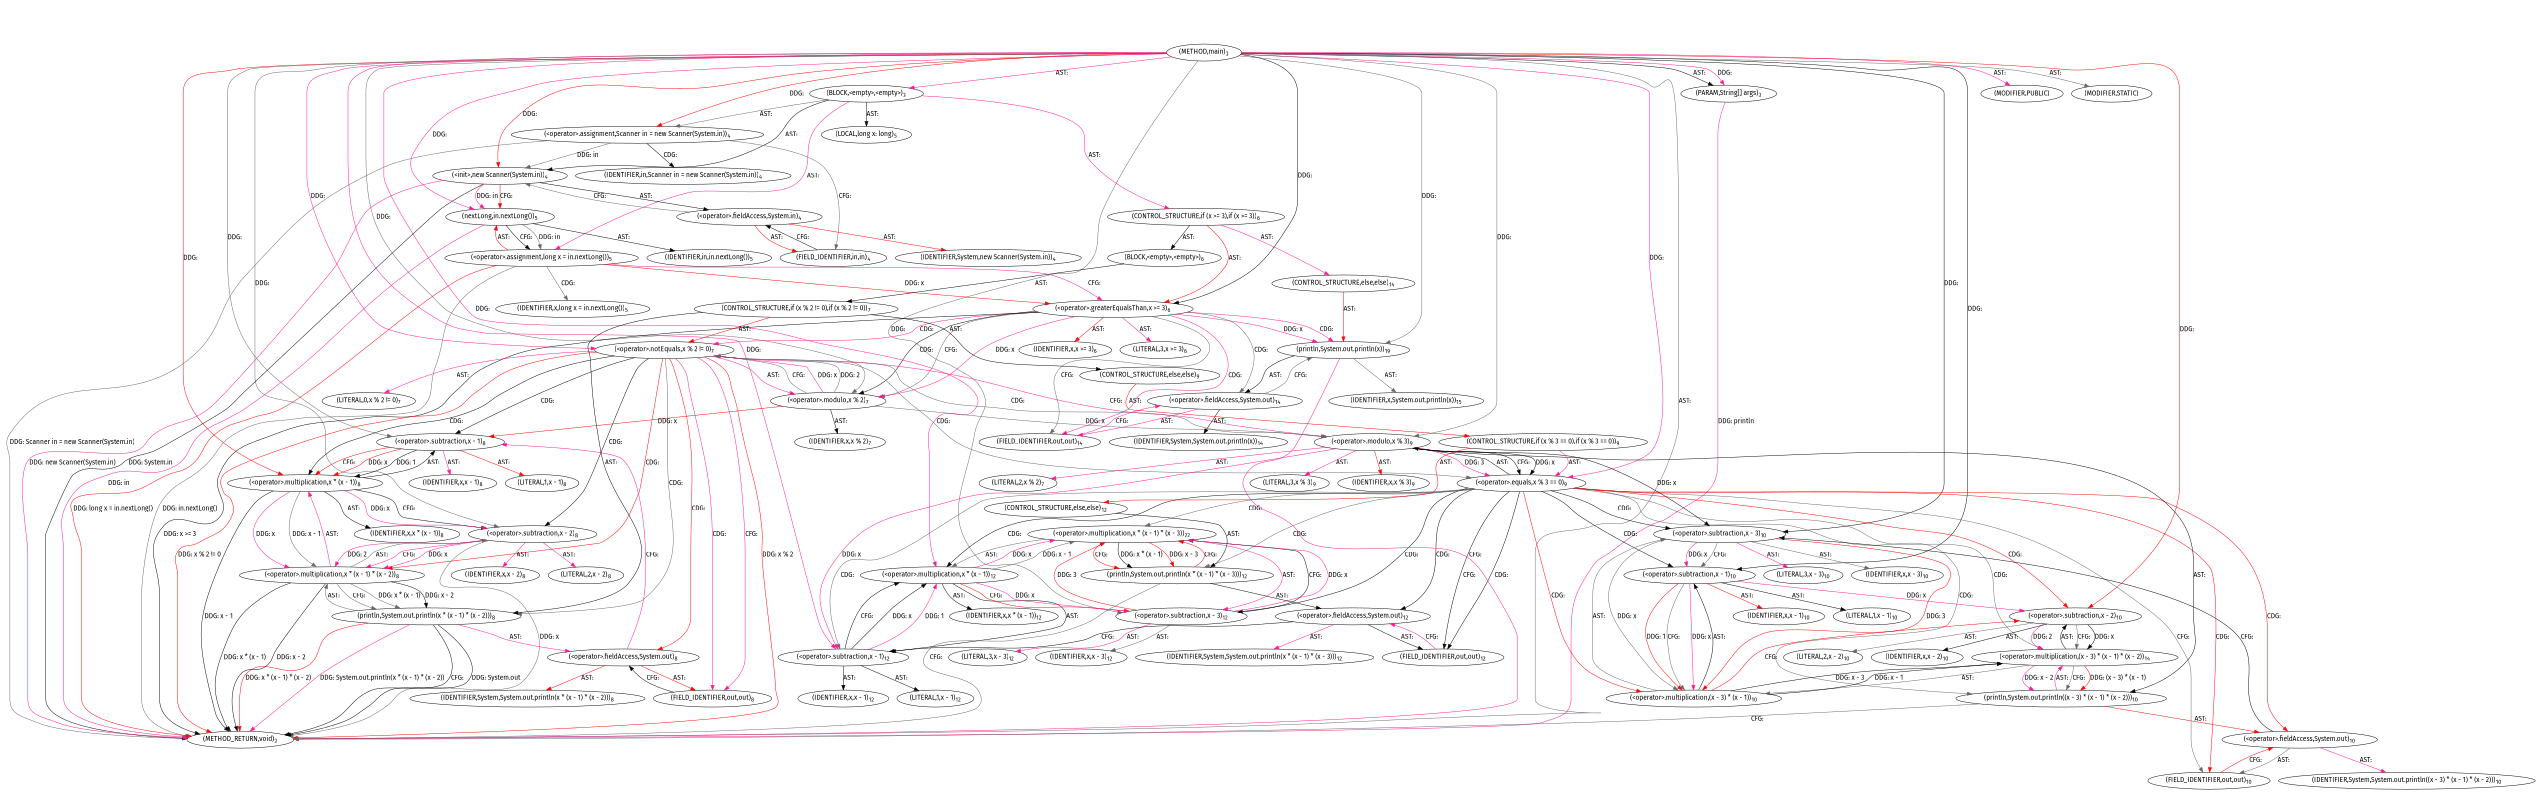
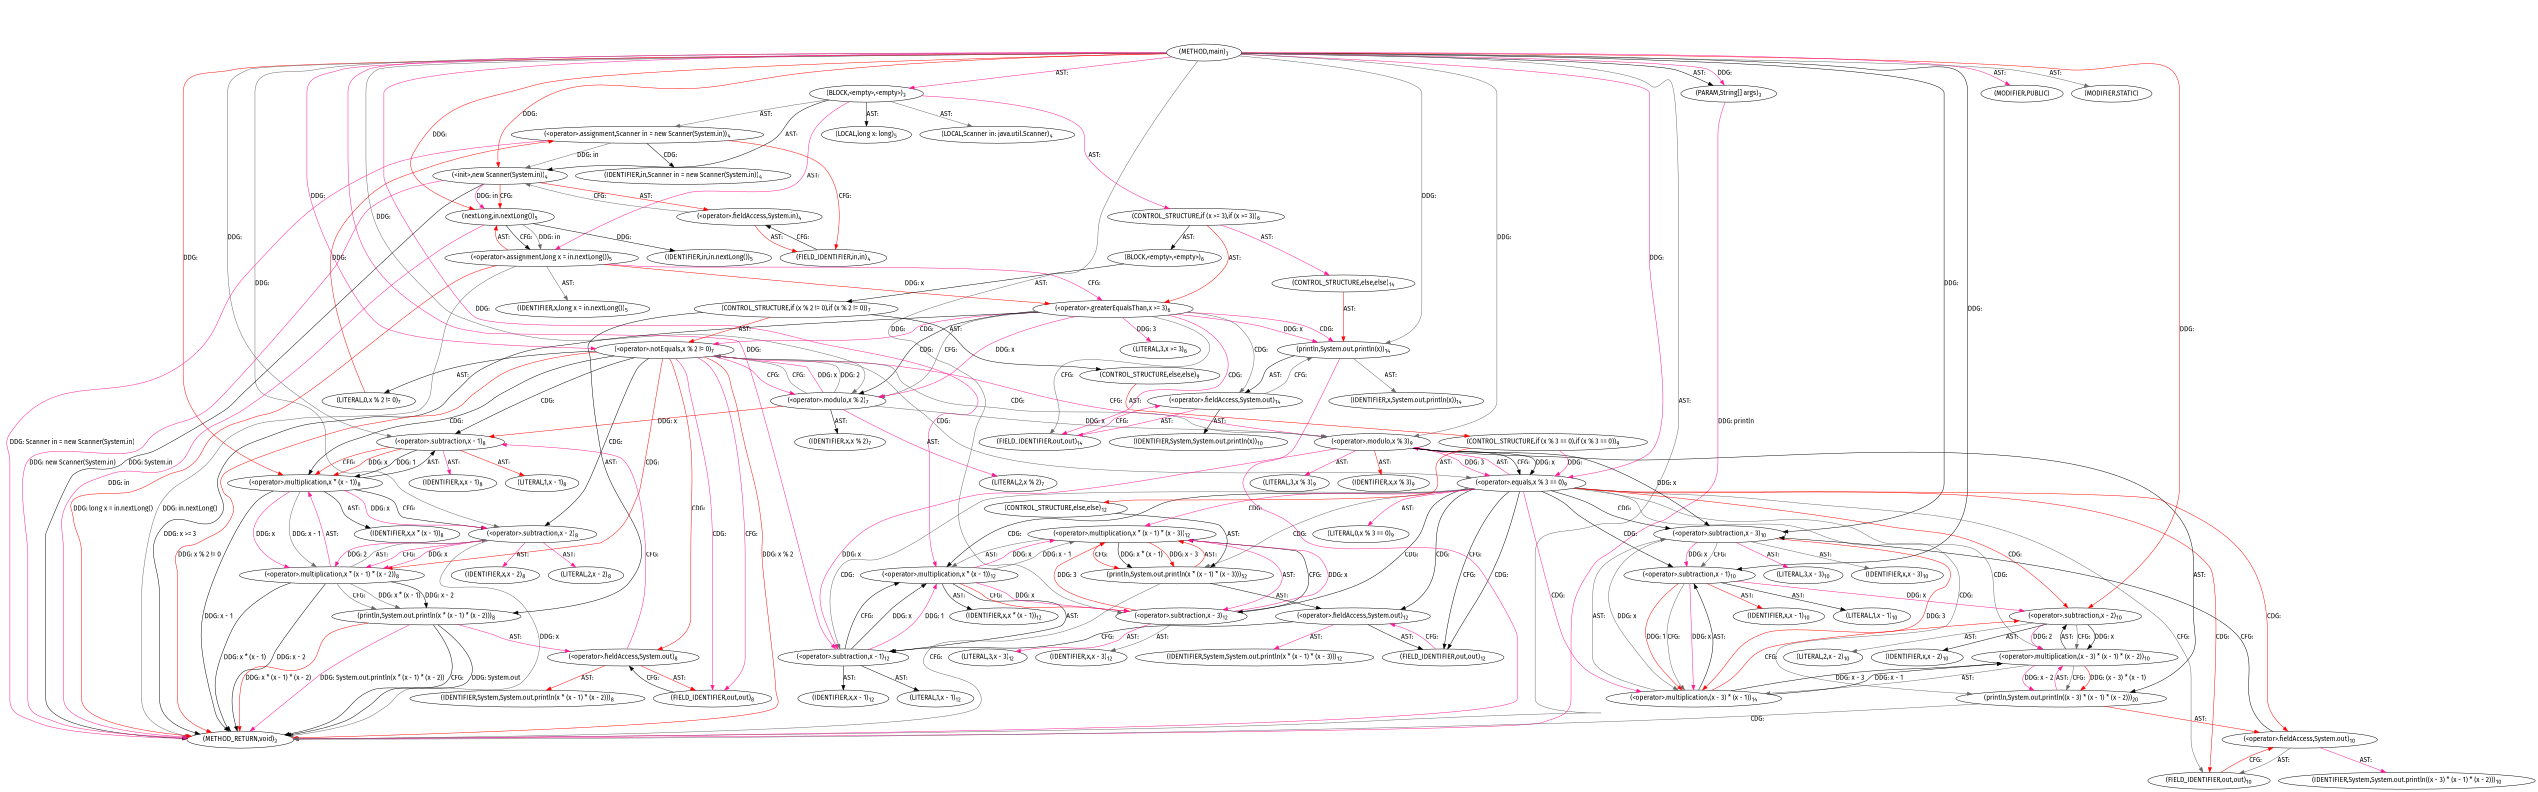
edge "(METHOD,main)" -> "(<operator>.assignment,Scanner in = new Scanner(System.in))": now "(LITERAL,0,x % 2 != 0)" -> "(<operator>.assignment,Scanner in = new Scanner(System.in))"
edge "(METHOD,main)" -> "(nextLong,in.nextLong())": color deeppink -> red
node "(LOCAL,Scanner in: java.util.Scanner)": added
edge "(<operator>.assignment,Scanner in = new Scanner(System.in))" -> "(FIELD_IDENTIFIER,in,in)": color gray40 -> red
edge "(METHOD,main)" -> "(<operator>.greaterEqualsThan,x >= 3)": removed, label "DDG:"
edge "(<init>,new Scanner(System.in))" -> "(<operator>.fieldAccess,System.in)": color black -> red
edge "(nextLong,in.nextLong())" -> "(IDENTIFIER,in,in.nextLong())": label "AST: " -> "DDG: "
node "(IDENTIFIER,System,new Scanner(System.in))": removed
edge "(<operator>.assignment,long x = in.nextLong())" -> "(IDENTIFIER,x,long x = in.nextLong())": label "CDG: " -> "AST: "
edge "(<operator>.greaterEqualsThan,x >= 3)" -> "(LITERAL,3,x >= 3)": label "AST: " -> "DDG: 3"
node "(println,System.out.println(x))": text "19" -> "14"
node "(IDENTIFIER,x,x >= 3)": removed
edge "(<operator>.notEquals,x % 2 != 0)" -> "(LITERAL,0,x % 2 != 0)": color deeppink -> black
edge "(<operator>.notEquals,x % 2 != 0)" -> "(<operator>.modulo,x % 2)": label "AST: " -> "CFG: "
edge "(<operator>.assignment,Scanner in = new Scanner(System.in))" -> "(METHOD_RETURN,void)": color gray40 -> deeppink
node "(IDENTIFIER,x,System.out.println(x))": text "15" -> "14"
node "(IDENTIFIER,System,System.out.println(x))": text "14" -> "10"
edge "(<operator>.equals,x % 3 == 0)" -> "(<operator>.modulo,x % 3)": color black -> deeppink
edge "(<operator>.modulo,x % 3)" -> "(LITERAL,2,x % 2)": now "(<operator>.modulo,x % 2)" -> "(LITERAL,2,x % 2)"
edge "(CONTROL_STRUCTURE,if (x % 3 == 0),if (x % 3 == 0))" -> "(<operator>.equals,x % 3 == 0)": label "AST: " -> "DDG: "
edge "(<operator>.equals,x % 3 == 0)" -> "(<operator>.multiplication,x * (x - 1) * (x - 3))": color gray40 -> deeppink
node "(<operator>.multiplication,x * (x - 1) * (x - 3))": text "22" -> "12"
node "(LITERAL,0,x % 3 == 0)": added
edge "(<operator>.notEquals,x % 2 != 0)" -> "(println,System.out.println(x * (x - 1) * (x - 2)))": removed, label "CDG:"
edge "(println,System.out.println(x * (x - 1) * (x - 3)))" -> "(<operator>.multiplication,x * (x - 1) * (x - 3))": label "CFG: " -> "AST: "
node "(println,System.out.println(x * (x - 1) * (x - 3)))": text "12" -> "52"
edge "(println,System.out.println(x * (x - 1) * (x - 2)))" -> "(<operator>.multiplication,x * (x - 1) * (x - 2))": removed, label "AST:"
edge "(<operator>.equals,x % 3 == 0)" -> "(<operator>.multiplication,(x - 3) * (x - 1))": color red -> deeppink
node "(<operator>.multiplication,(x - 3) * (x - 1) * (x - 2))": text "14" -> "10"
node "(<operator>.multiplication,(x - 3) * (x - 1))": text "10" -> "14"
node "(println,System.out.println((x - 3) * (x - 1) * (x - 2)))": text "10" -> "20"
edge "(println,System.out.println((x - 3) * (x - 1) * (x - 2)))" -> "(METHOD_RETURN,void)": label "CFG: " -> "CDG: "
